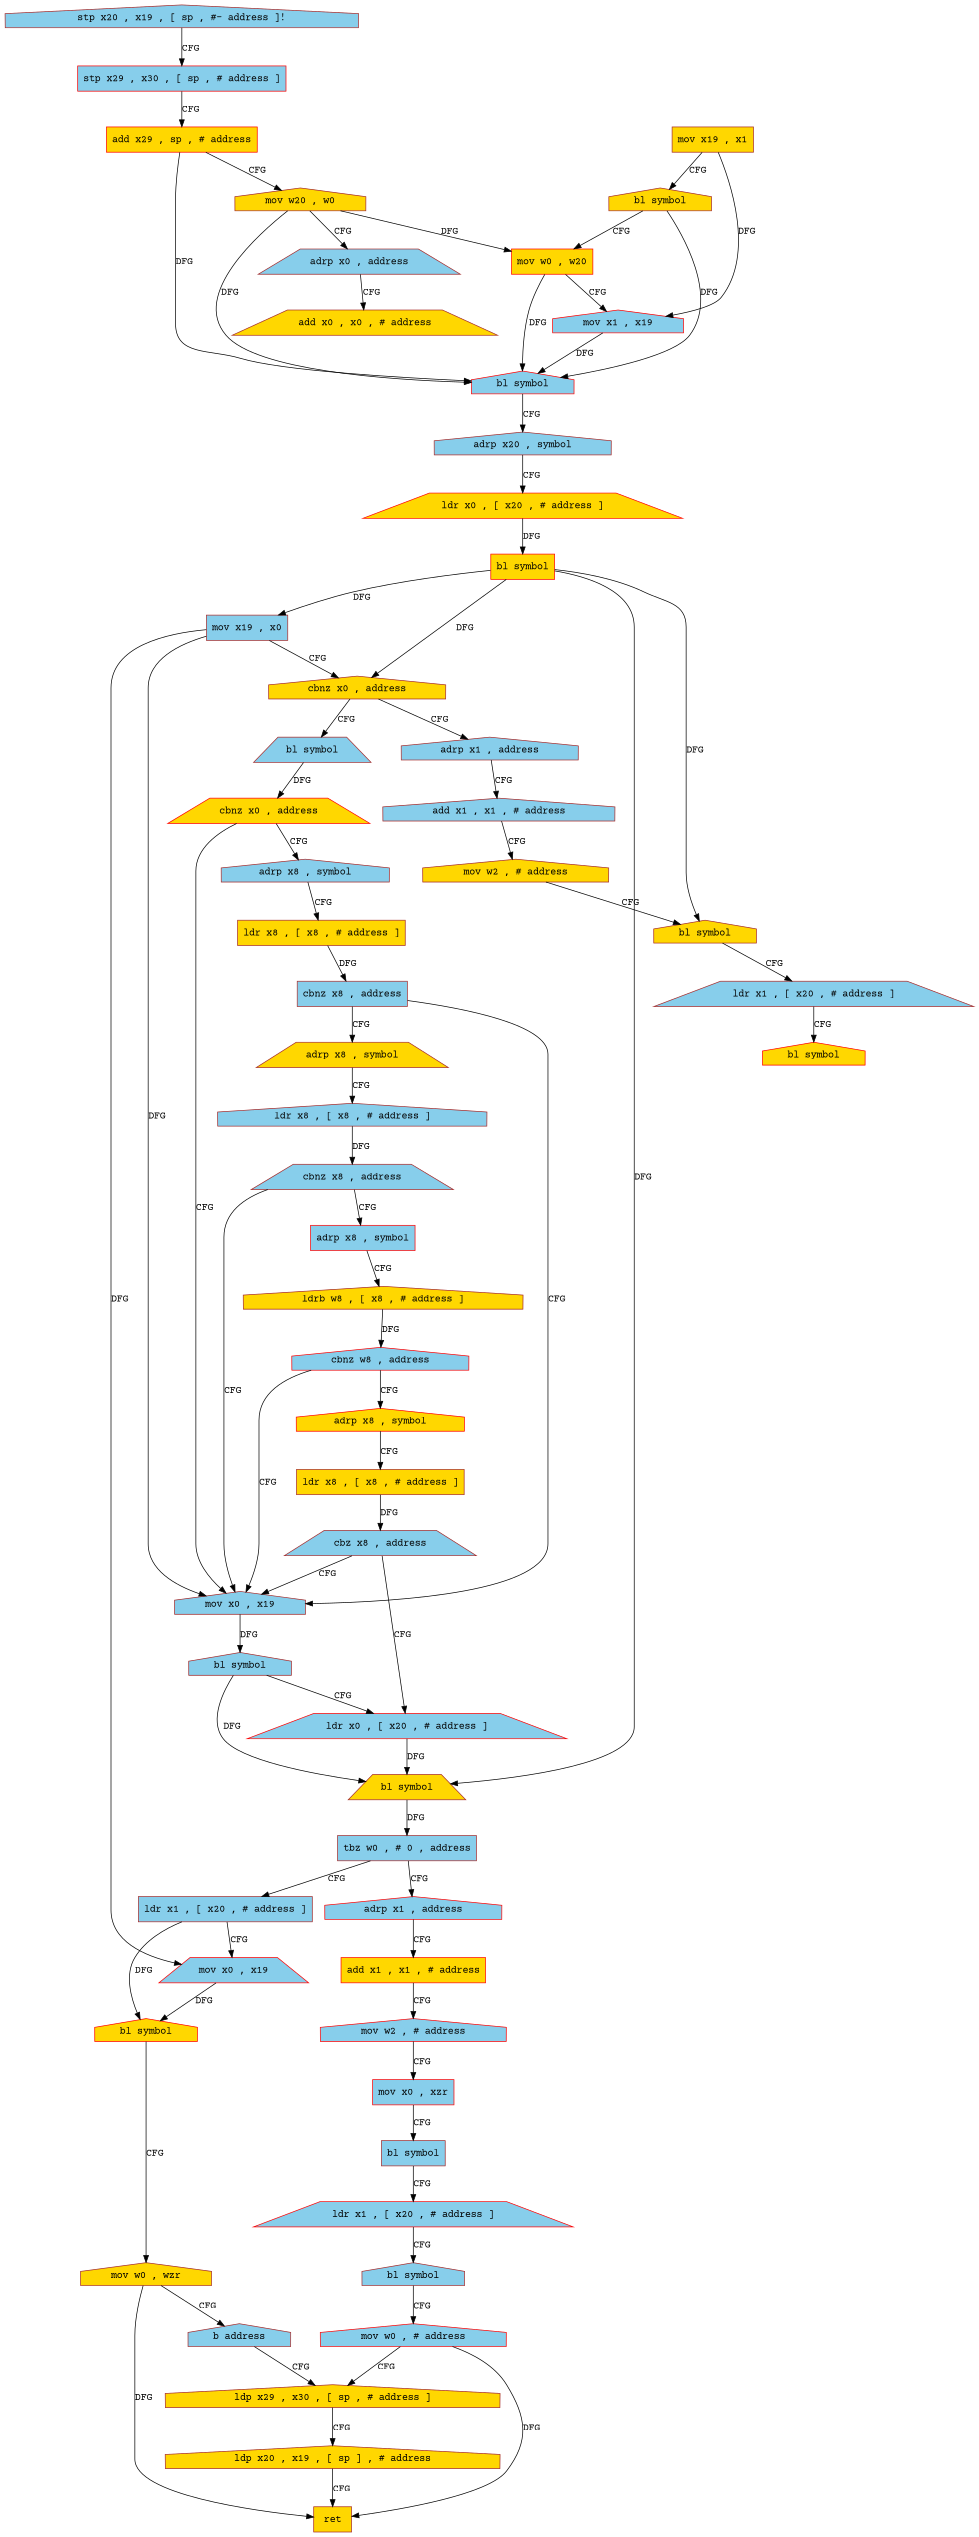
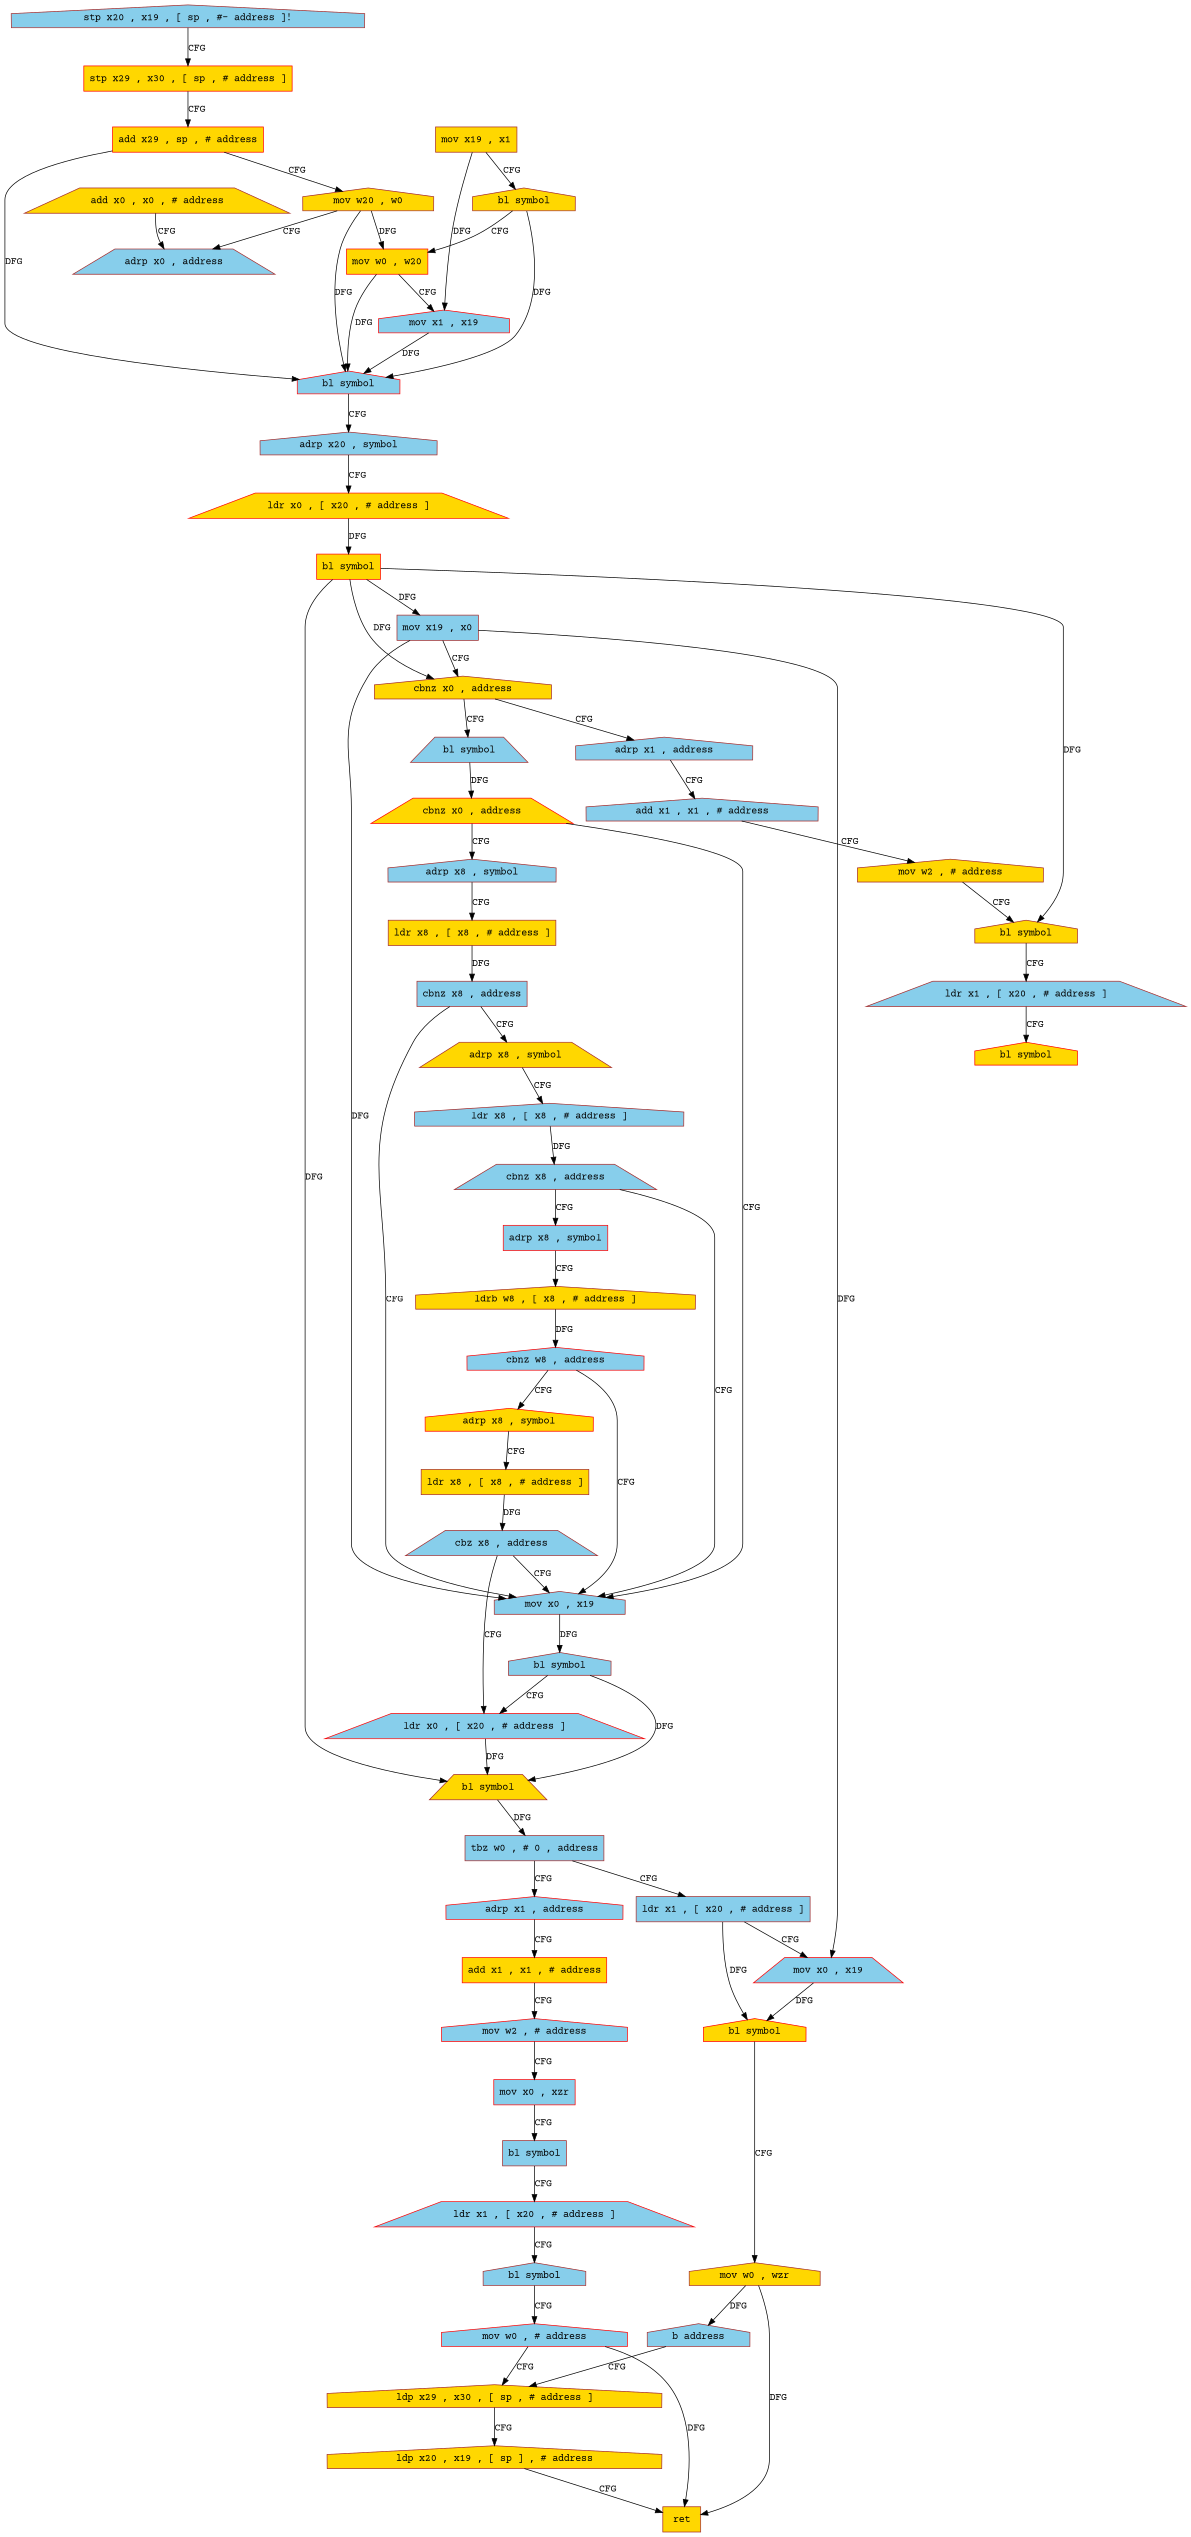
node "stp x29 , x30 , [ sp , # address ]": fillcolor skyblue -> gold
edge "adrp x0 , address" -> "add x0 , x0 , # address": reversed
edge "mov w0 , wzr" -> "b address": label "CFG" -> "DFG"
